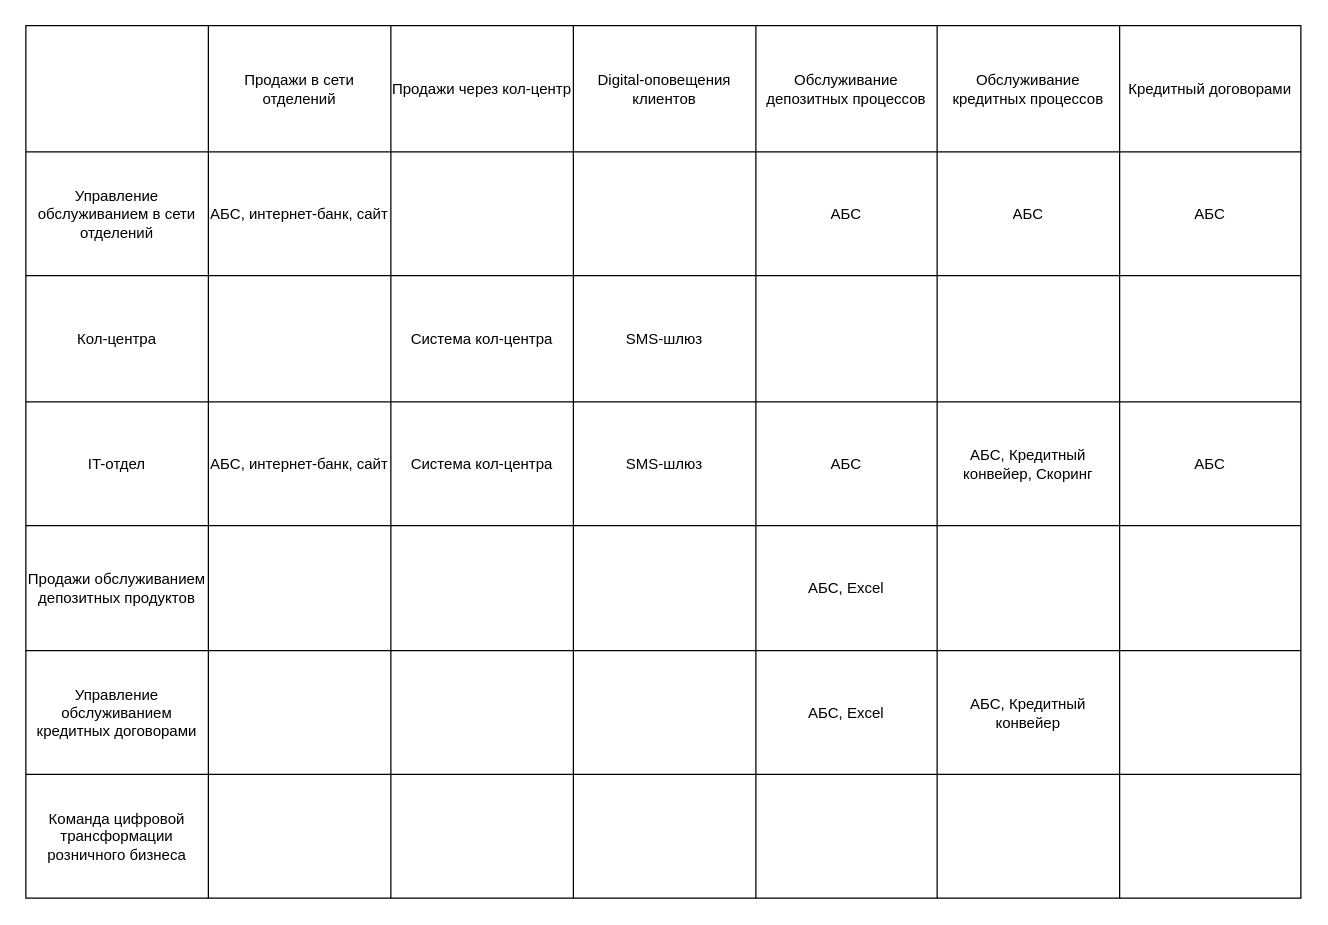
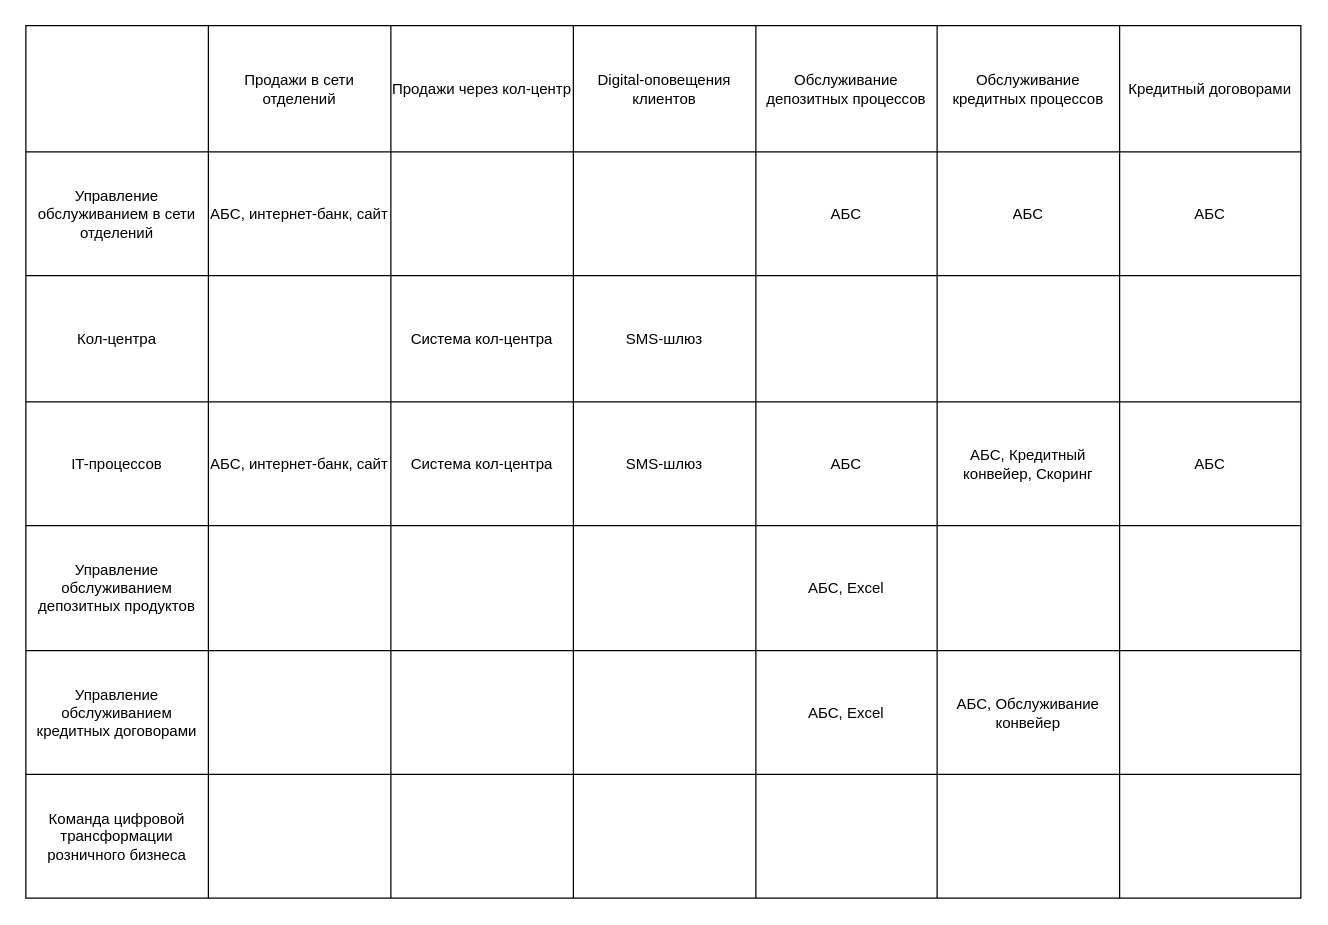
node "IT-отдел": label "IT-отдел" -> "IT-процессов"
node "Продажи обслуживанием депозитных продуктов": label "Продажи обслуживанием депозитных продуктов" -> "Управление обслуживанием депозитных продуктов"
node "АБС, Кредитный конвейер": label "АБС, Кредитный конвейер" -> "АБС, Обслуживание конвейер"
